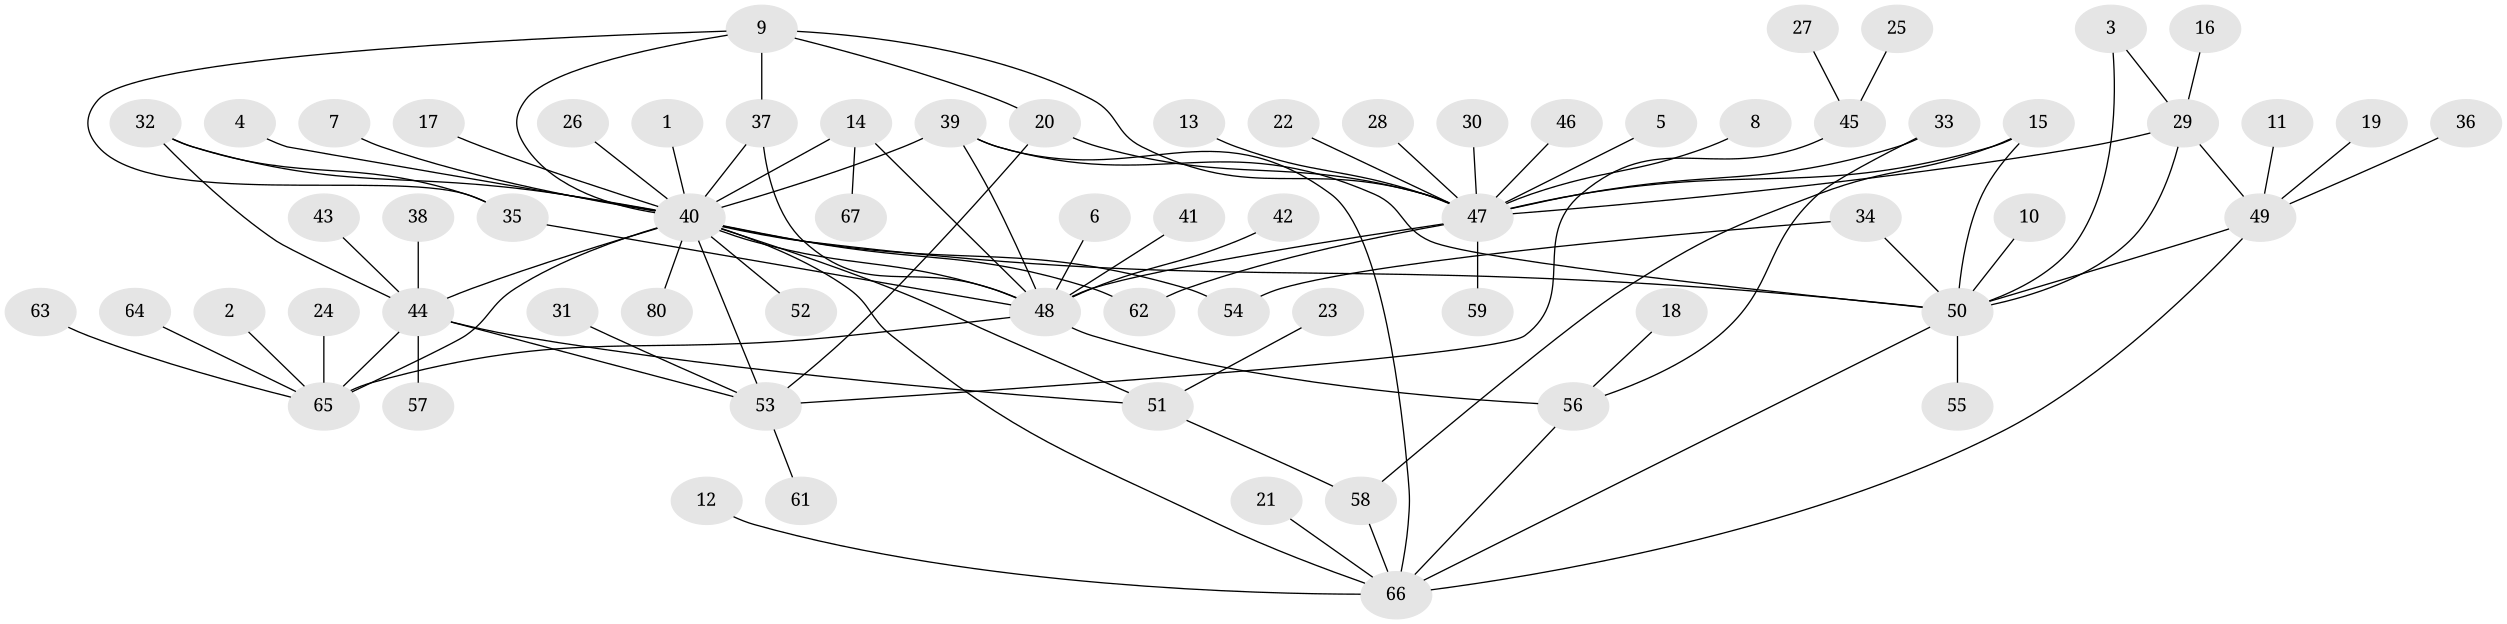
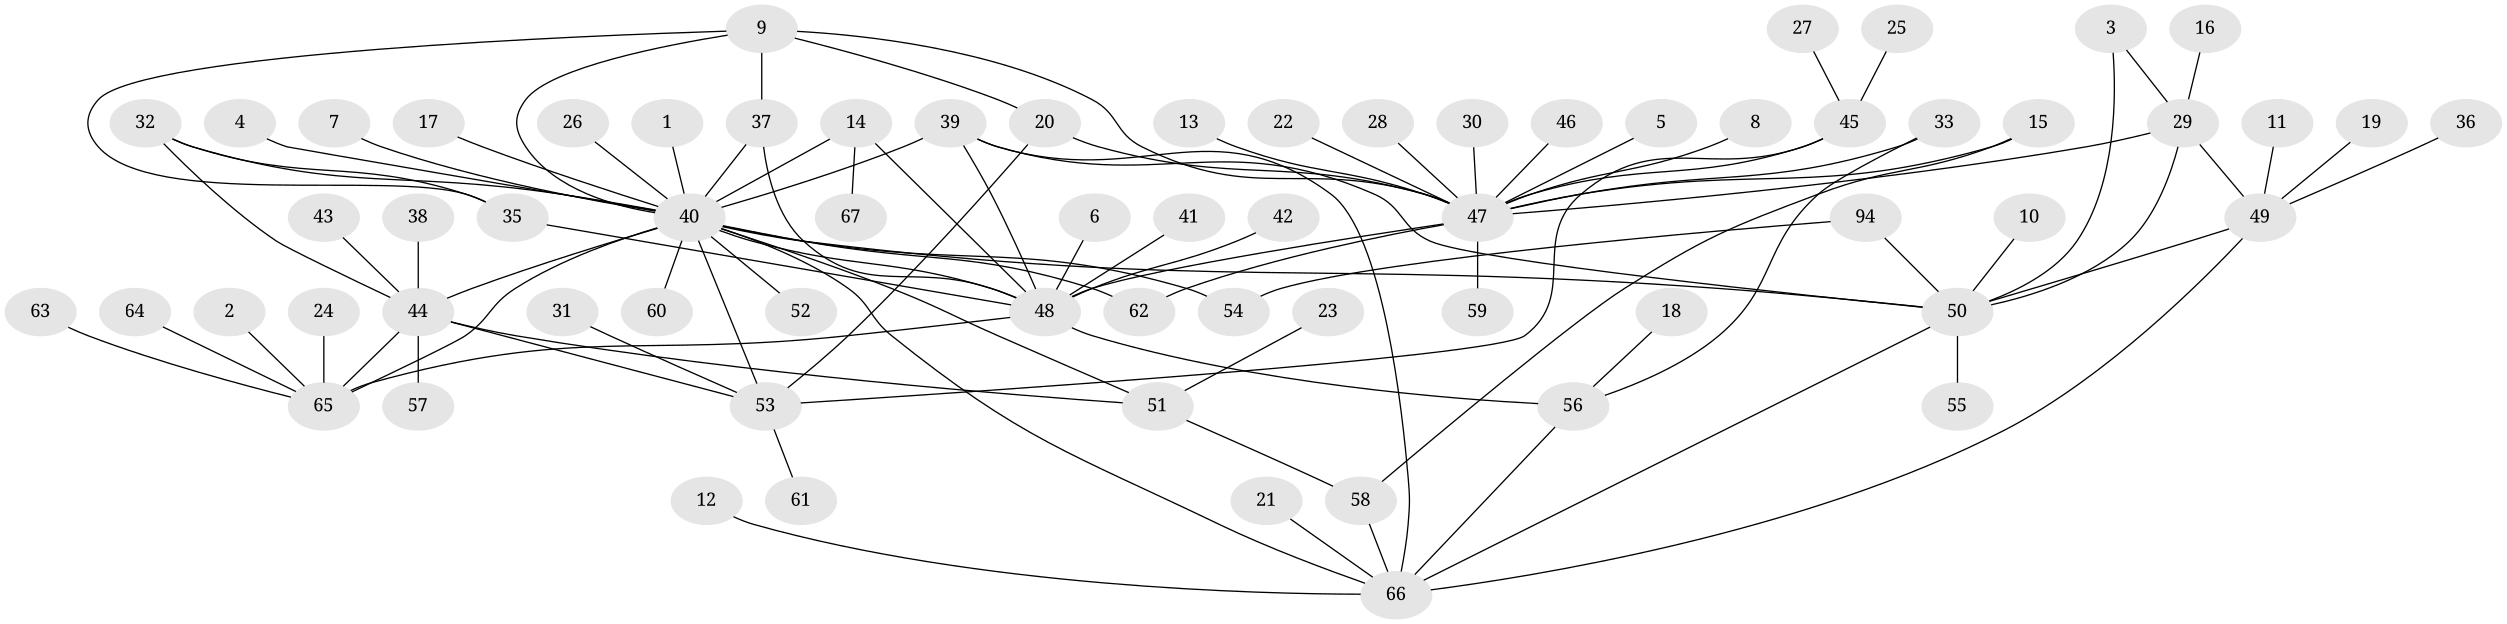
edge "45" -- "47": added
edge "15" -- "50": removed
node "34": label "34" -> "94"
node "80": label "80" -> "60"
